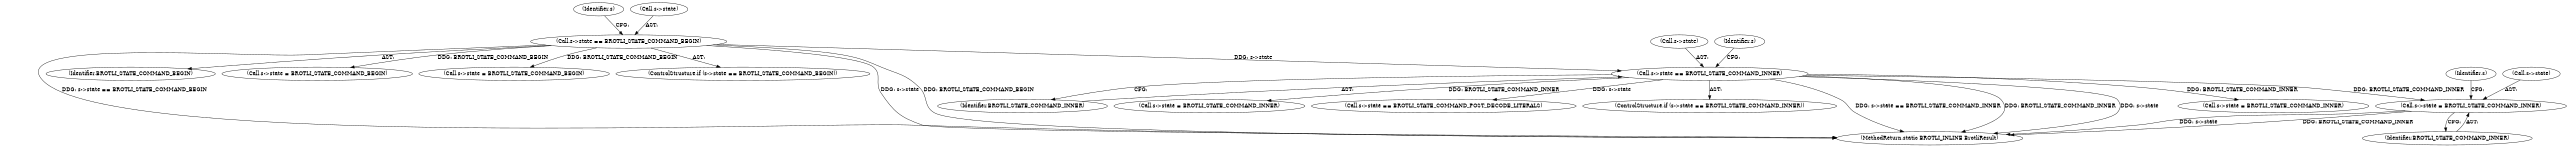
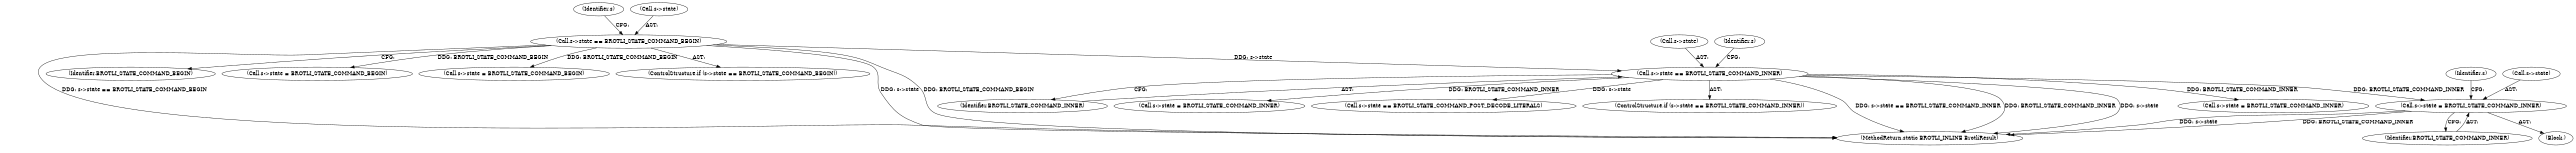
edge "(Call,s->state == BROTLI_STATE_COMMAND_BEGIN)" -> "(Identifier,BROTLI_STATE_COMMAND_BEGIN)": label "AST: " -> "CFG: "
node "(Block,)": added
